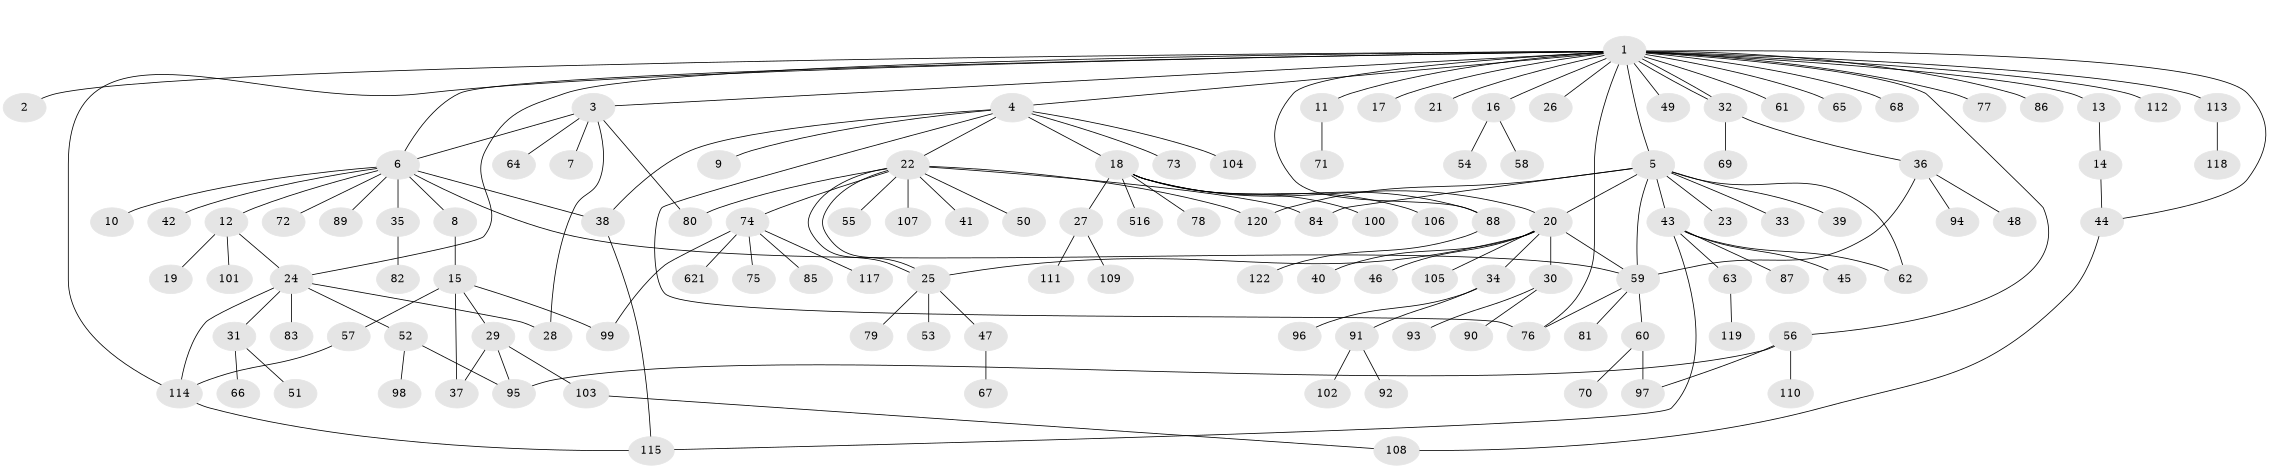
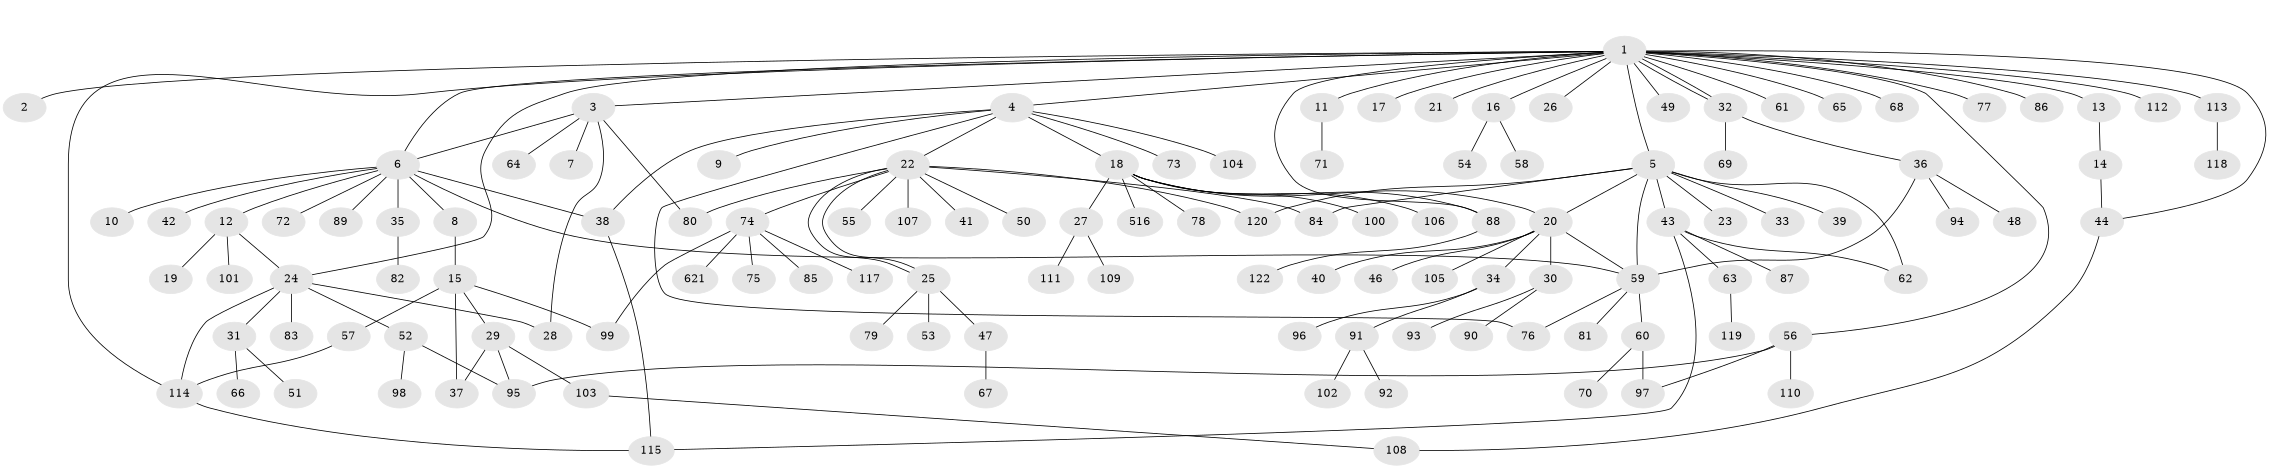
edge "1" -- "76": removed
edge "20" -- "25": removed
node "45": removed
